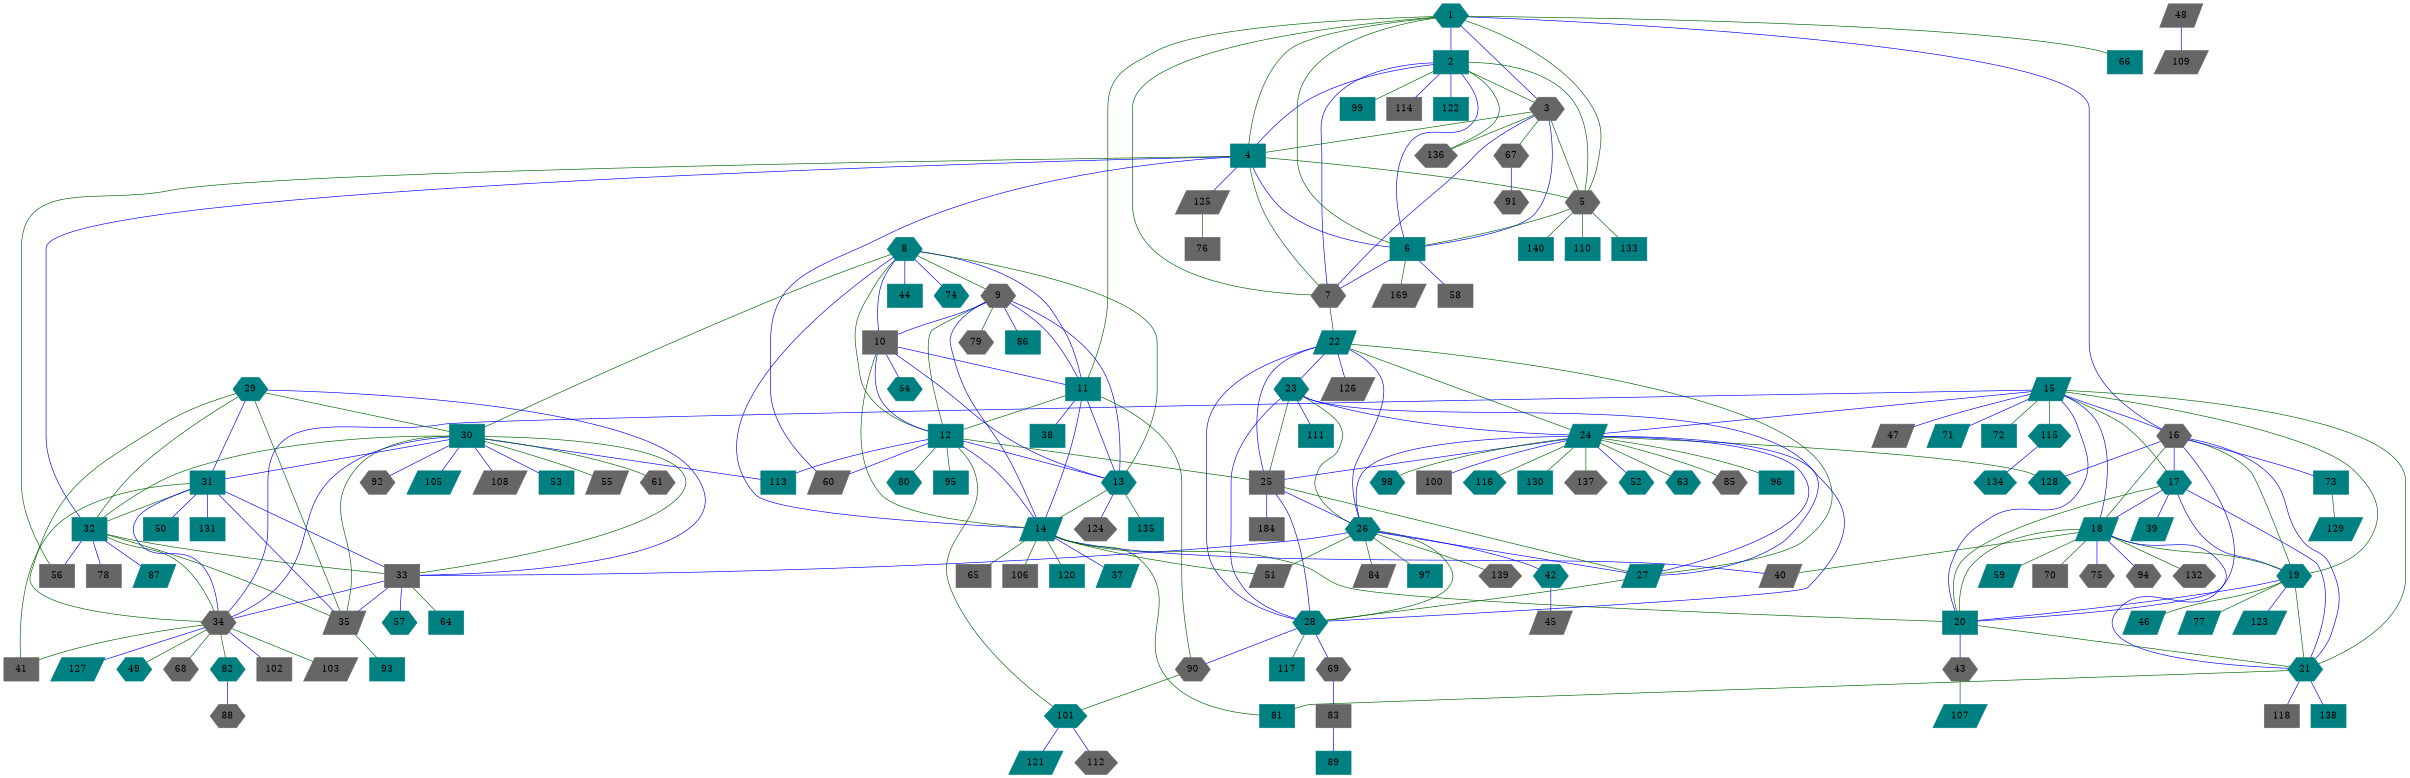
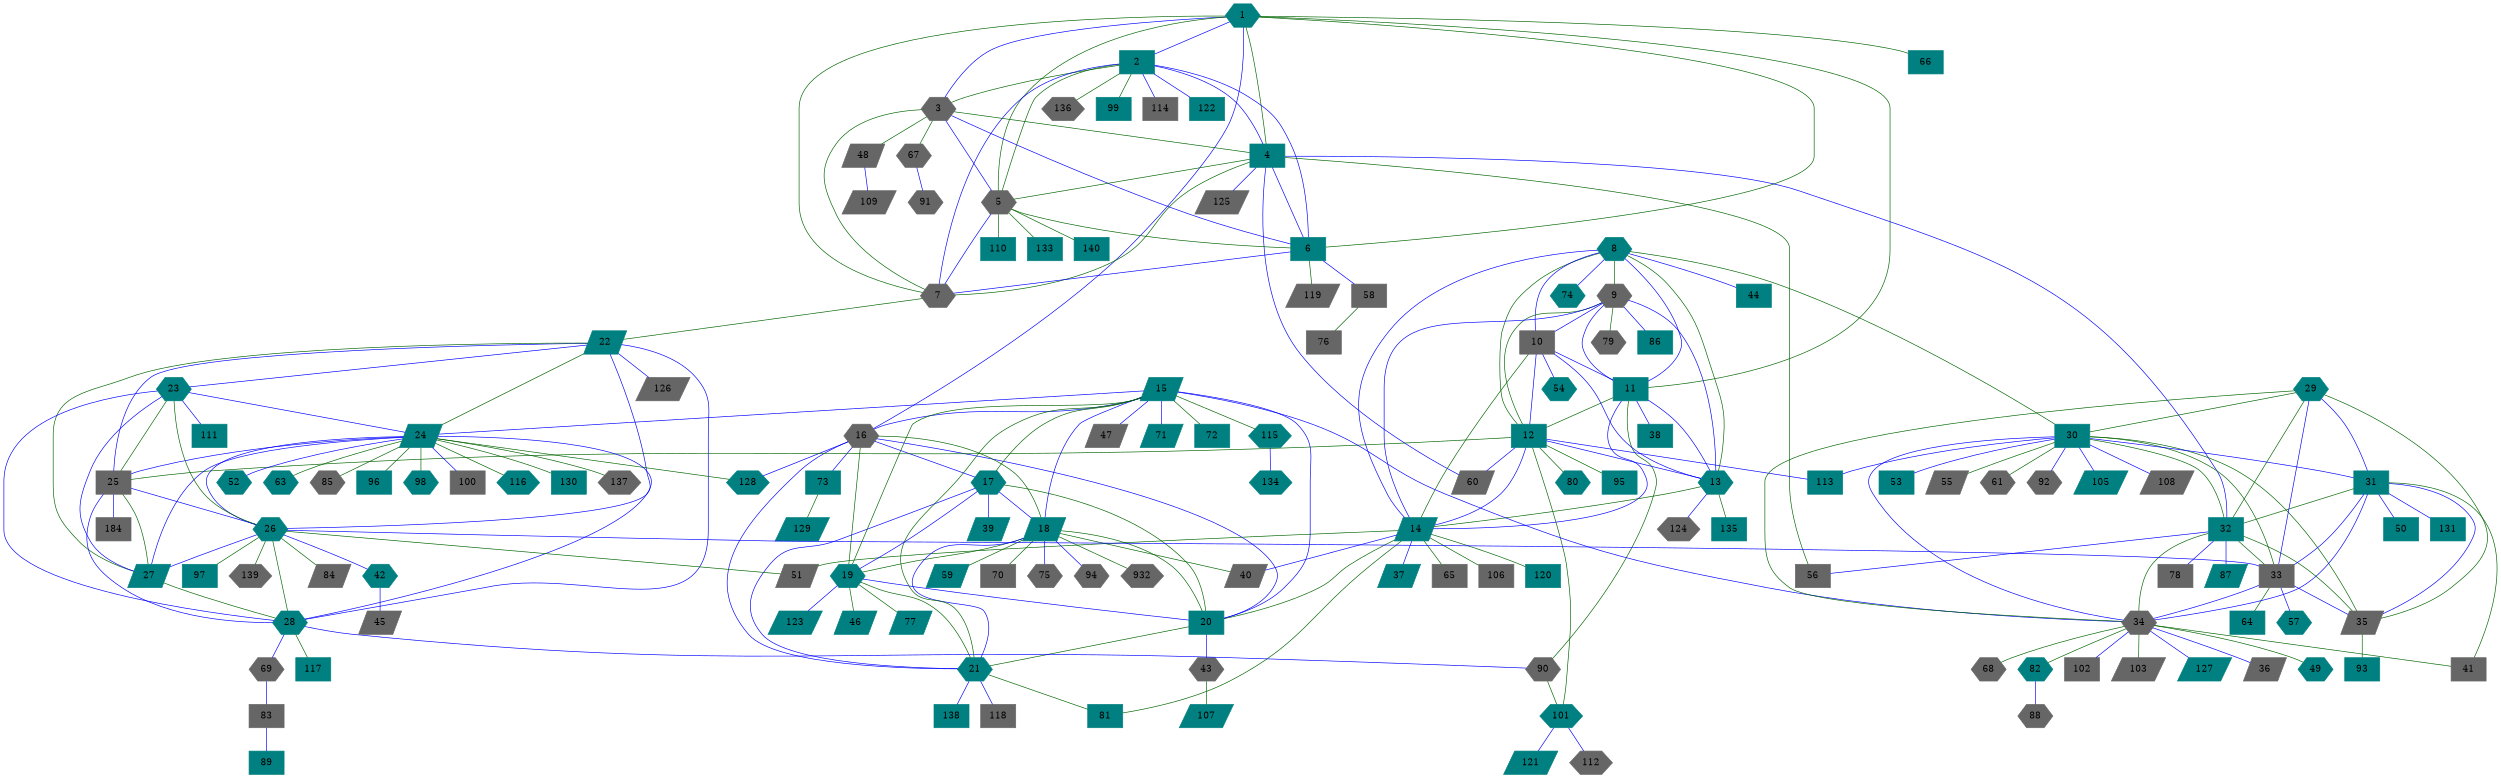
edge "3" -- "136": now "3" -- "48"
edge "3" -- "5": color darkgreen -> blue
edge "3" -- "7": color blue -> darkgreen
edge "125" -- "76": now "58" -- "76"
edge "5" -- "7": added
node "169": label "169" -> "119"
node "132": label "132" -> "932"
node "36": added
